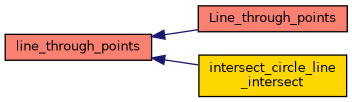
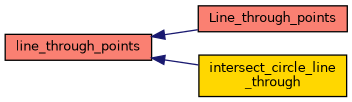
node "intersect_circle_line _intersect": label "intersect_circle_line _intersect" -> "intersect_circle_line _through"
